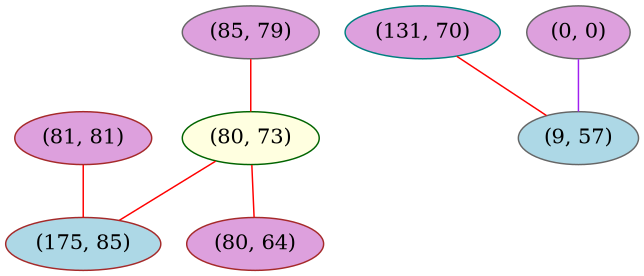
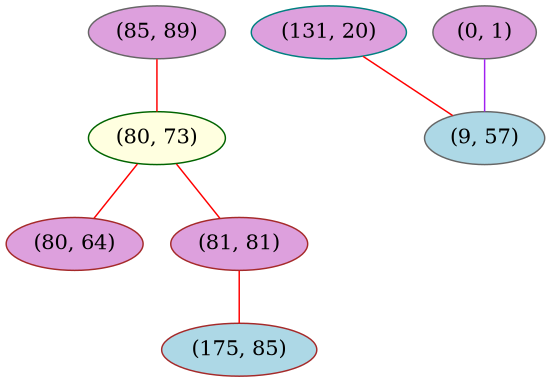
node "(85, 79)": label "(85, 79)" -> "(85, 89)"
node "(131, 70)": label "(131, 70)" -> "(131, 20)"
node "(0, 0)": label "(0, 0)" -> "(0, 1)"
edge "(80, 73)" -- "(175, 85)": now "(80, 73)" -- "(81, 81)"
